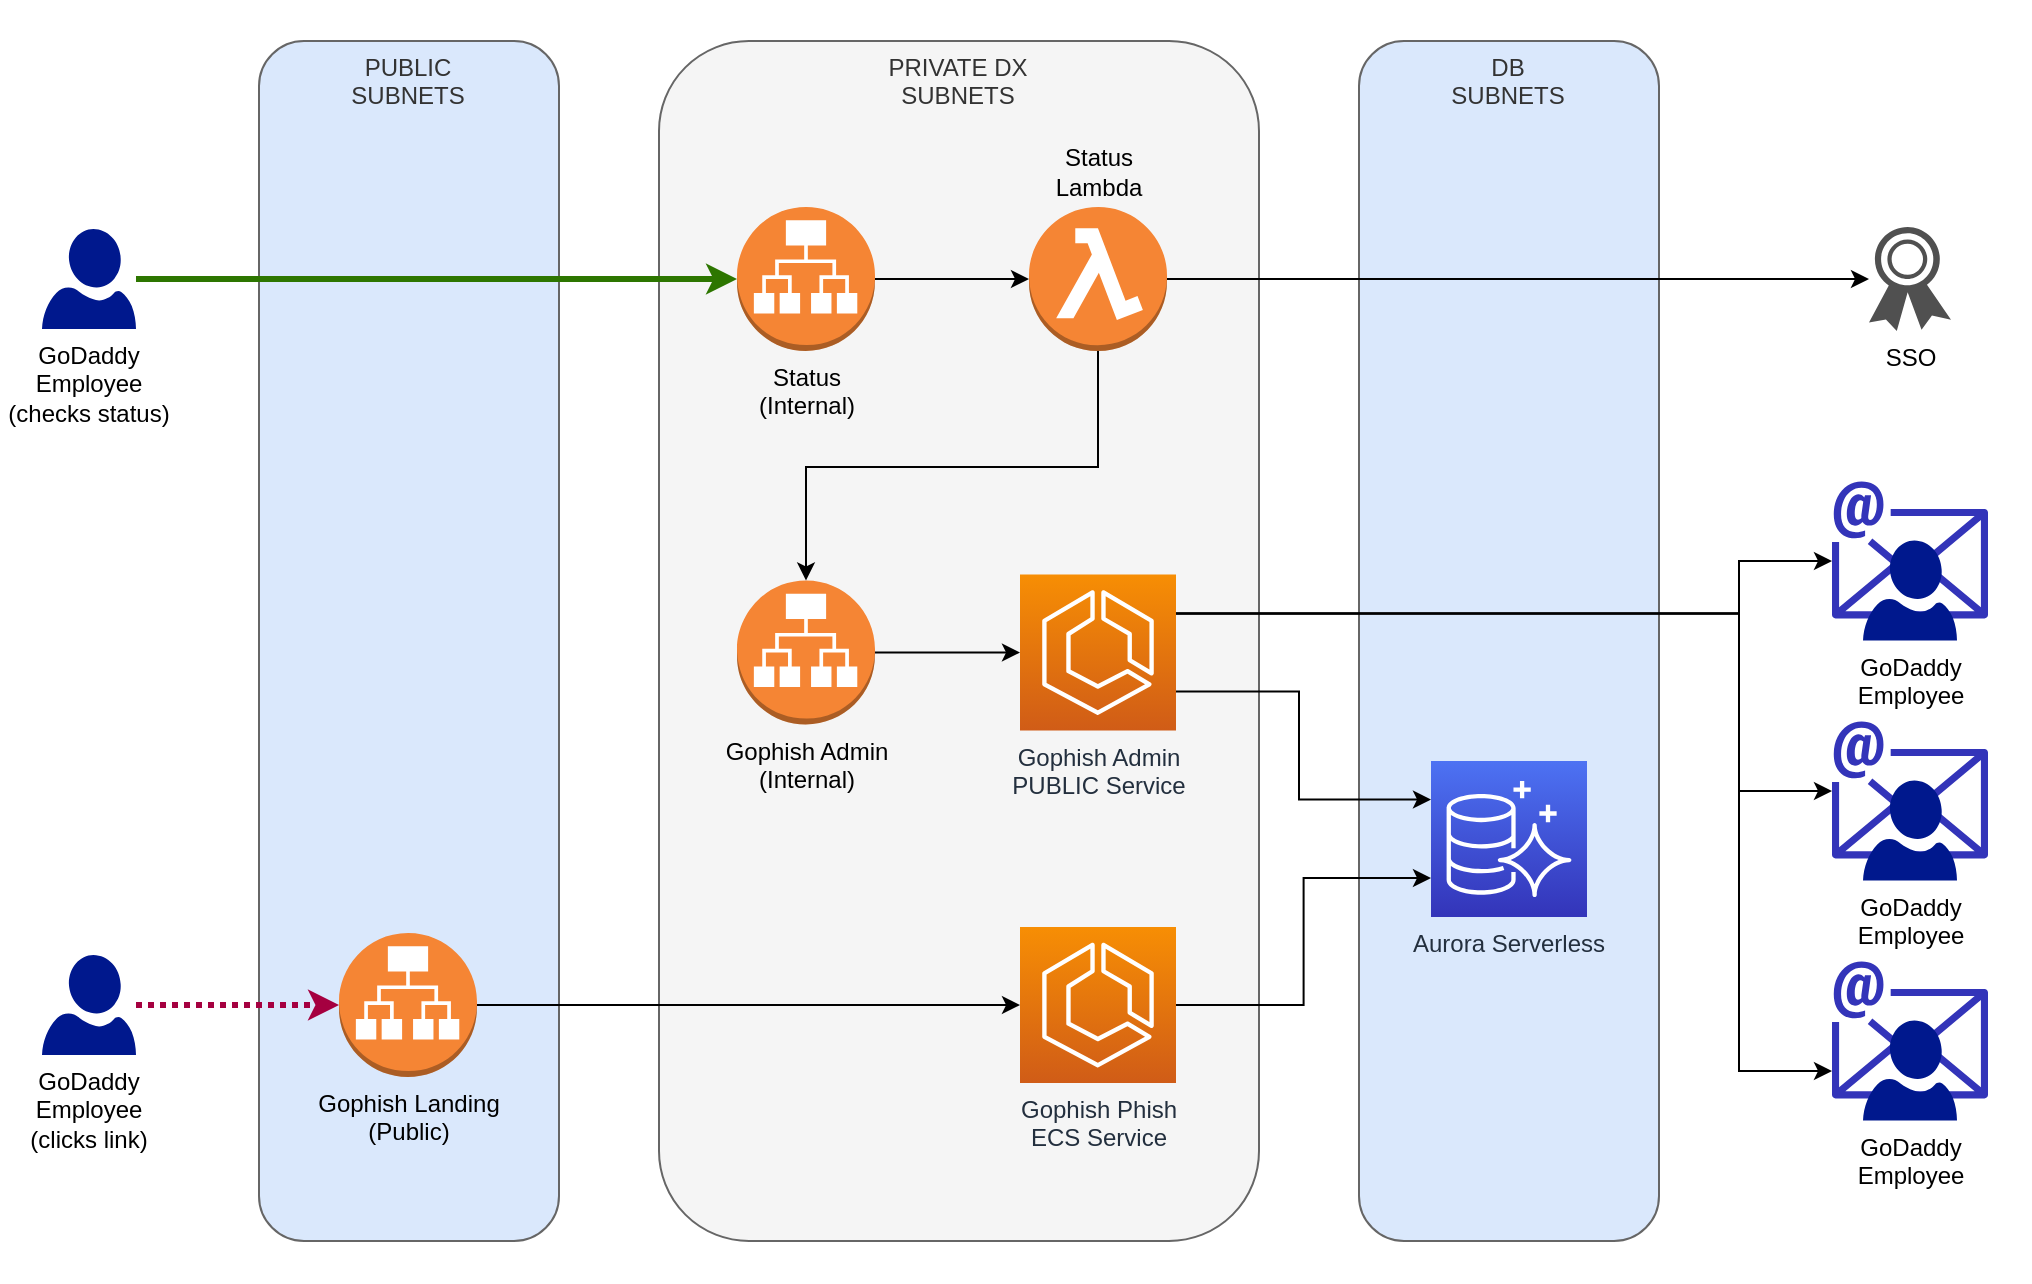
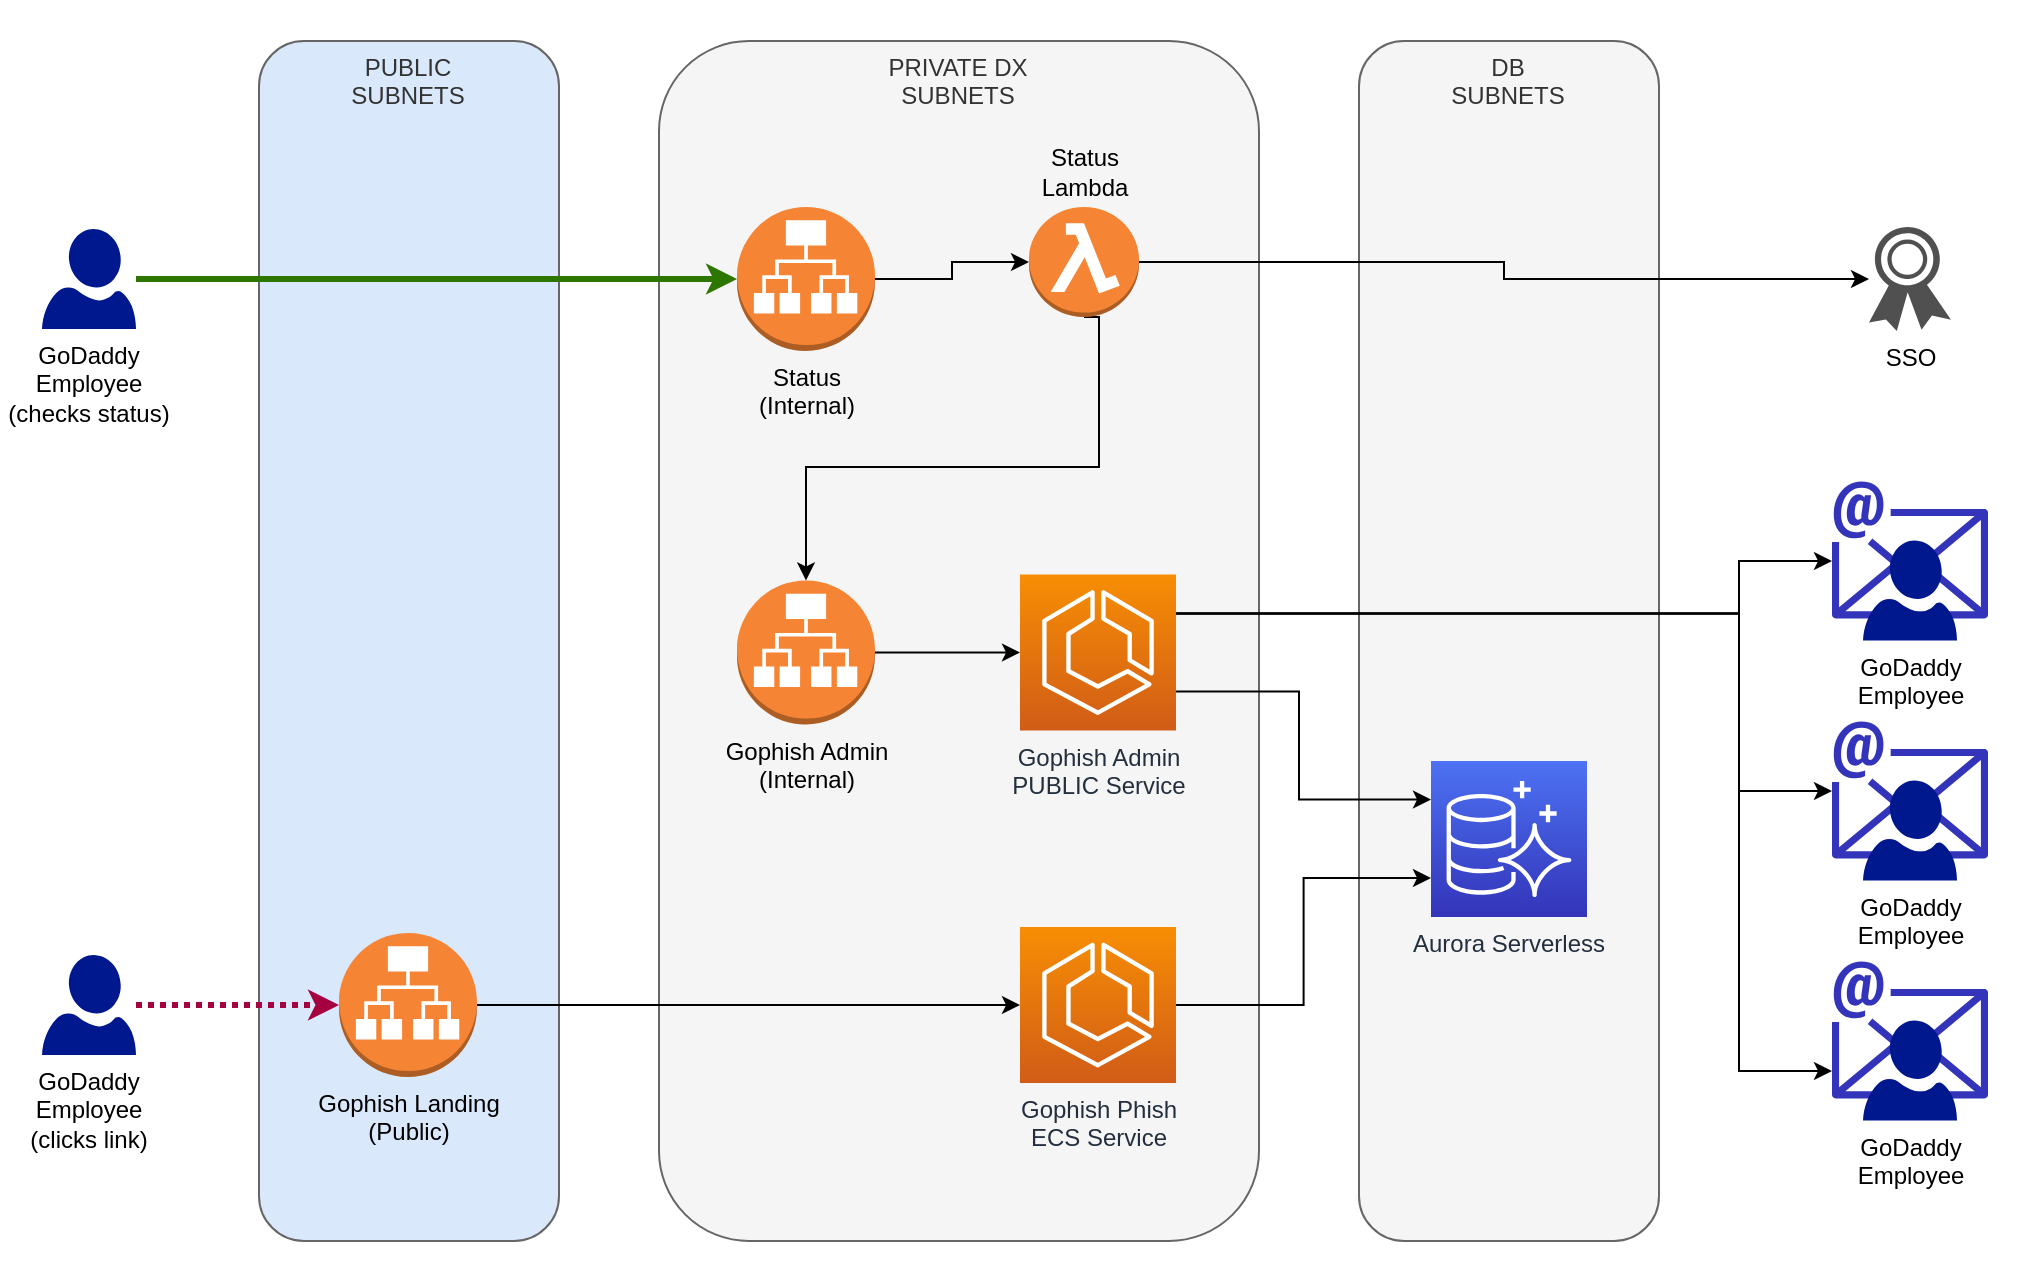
node "Status Lambda": size 138x144 -> 110x110
node "DB SUBNETS": fillcolor #dae8fc -> #f5f5f5
